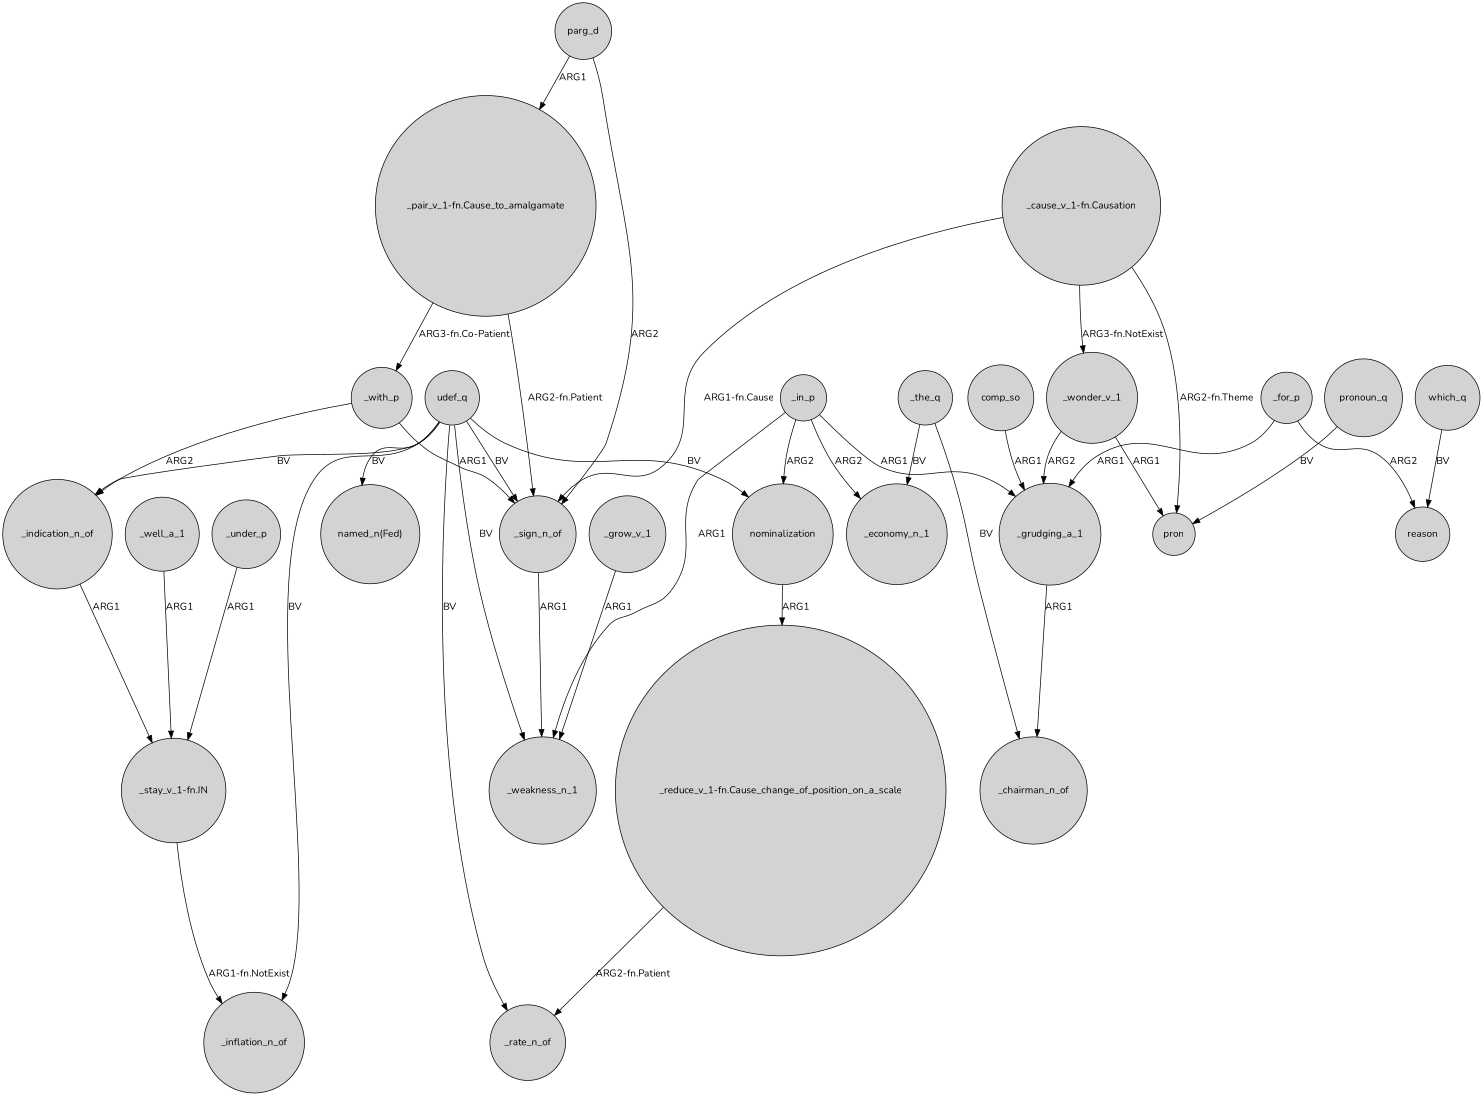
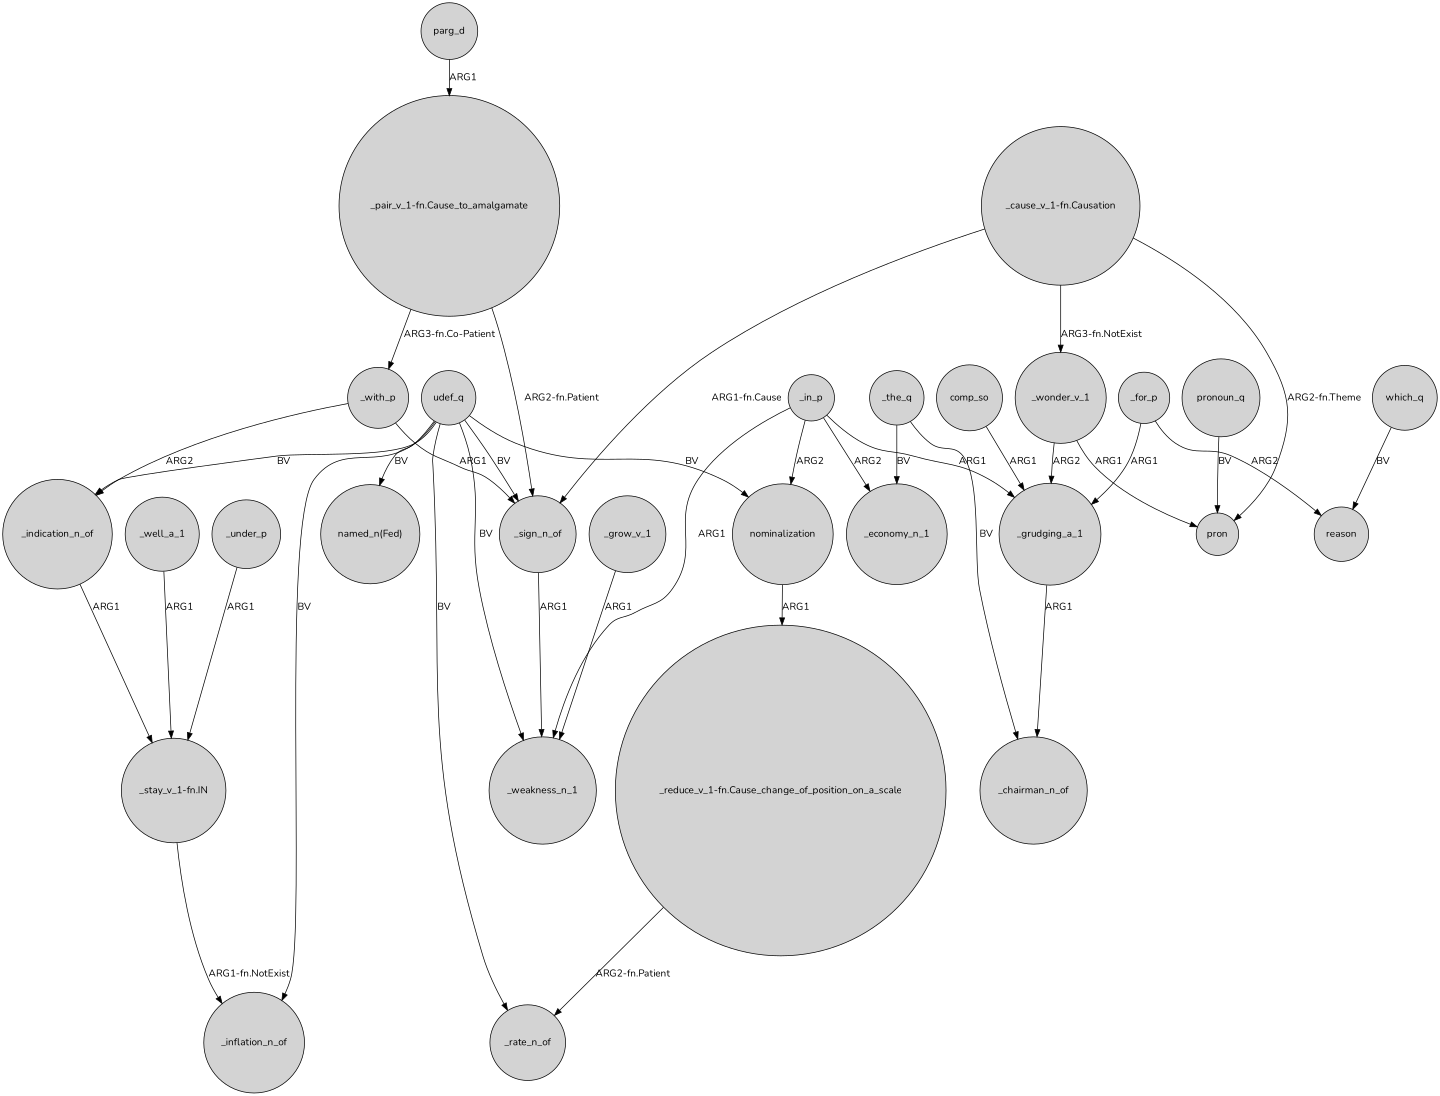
edge "parg_d" -> "_sign_n_of": removed, label "ARG2"
